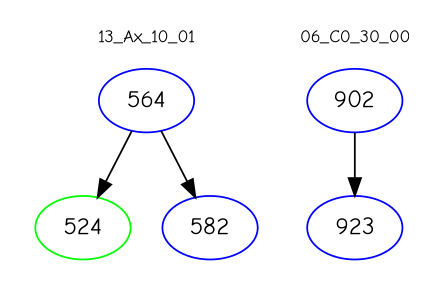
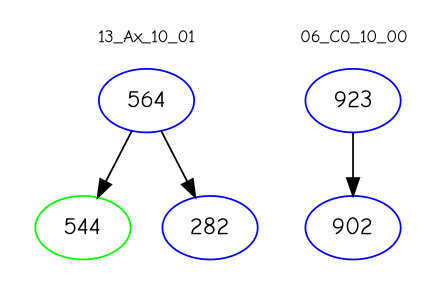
cluster "06_C0_30_00": label "06_C0_30_00" -> "06_C0_10_00"
edge "902" -> "923": reversed
node "524": label "524" -> "544"
node "582": label "582" -> "282"
